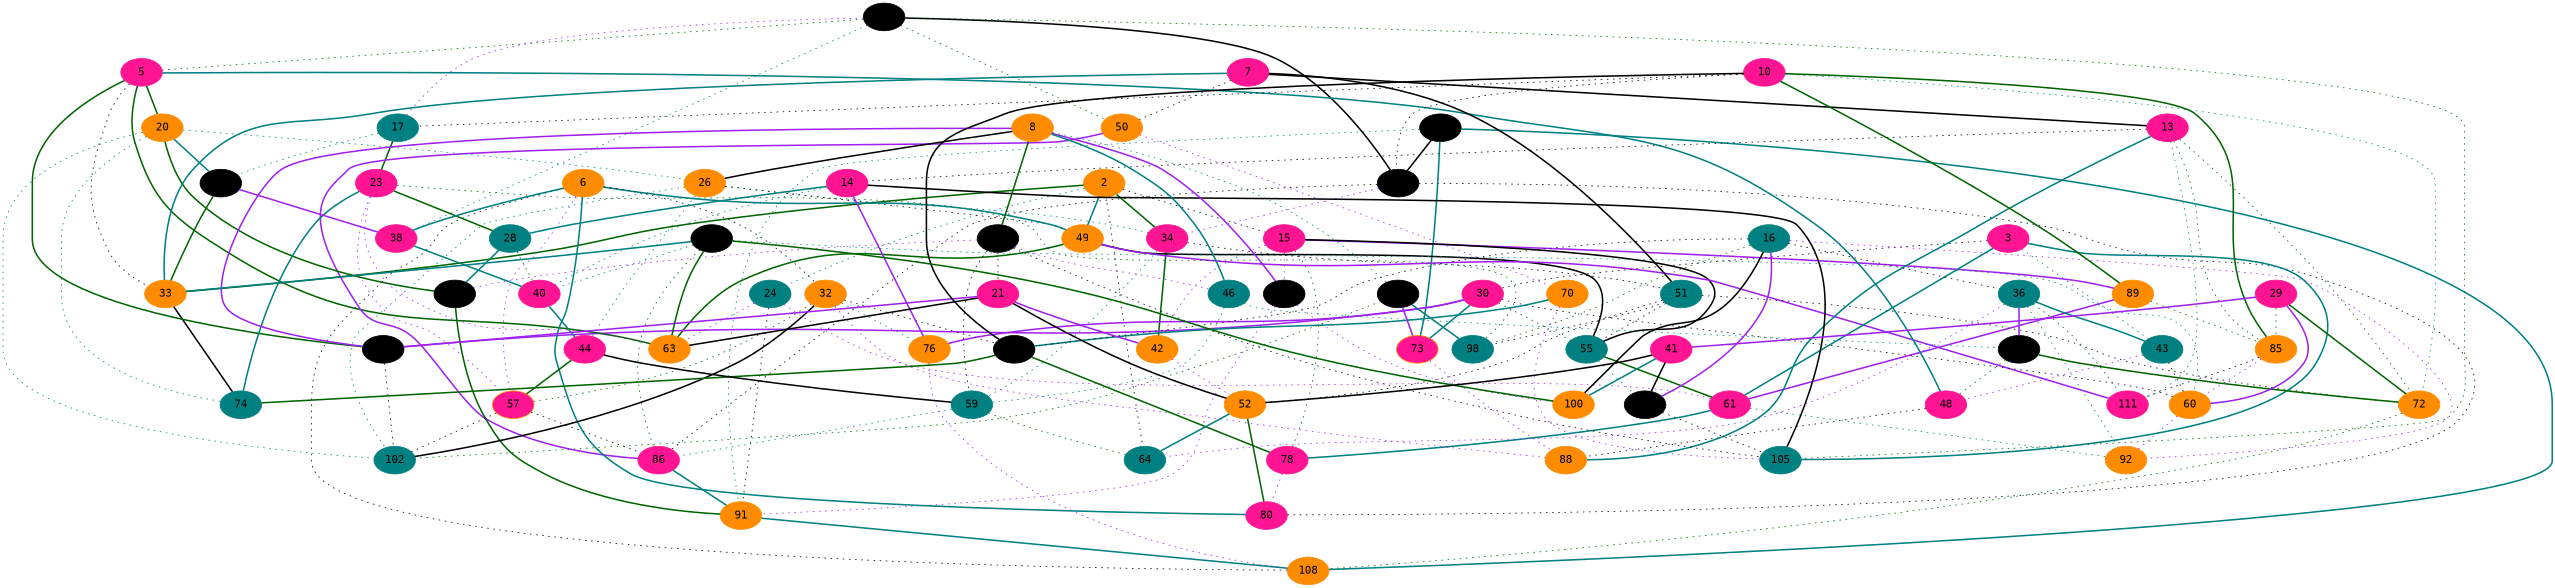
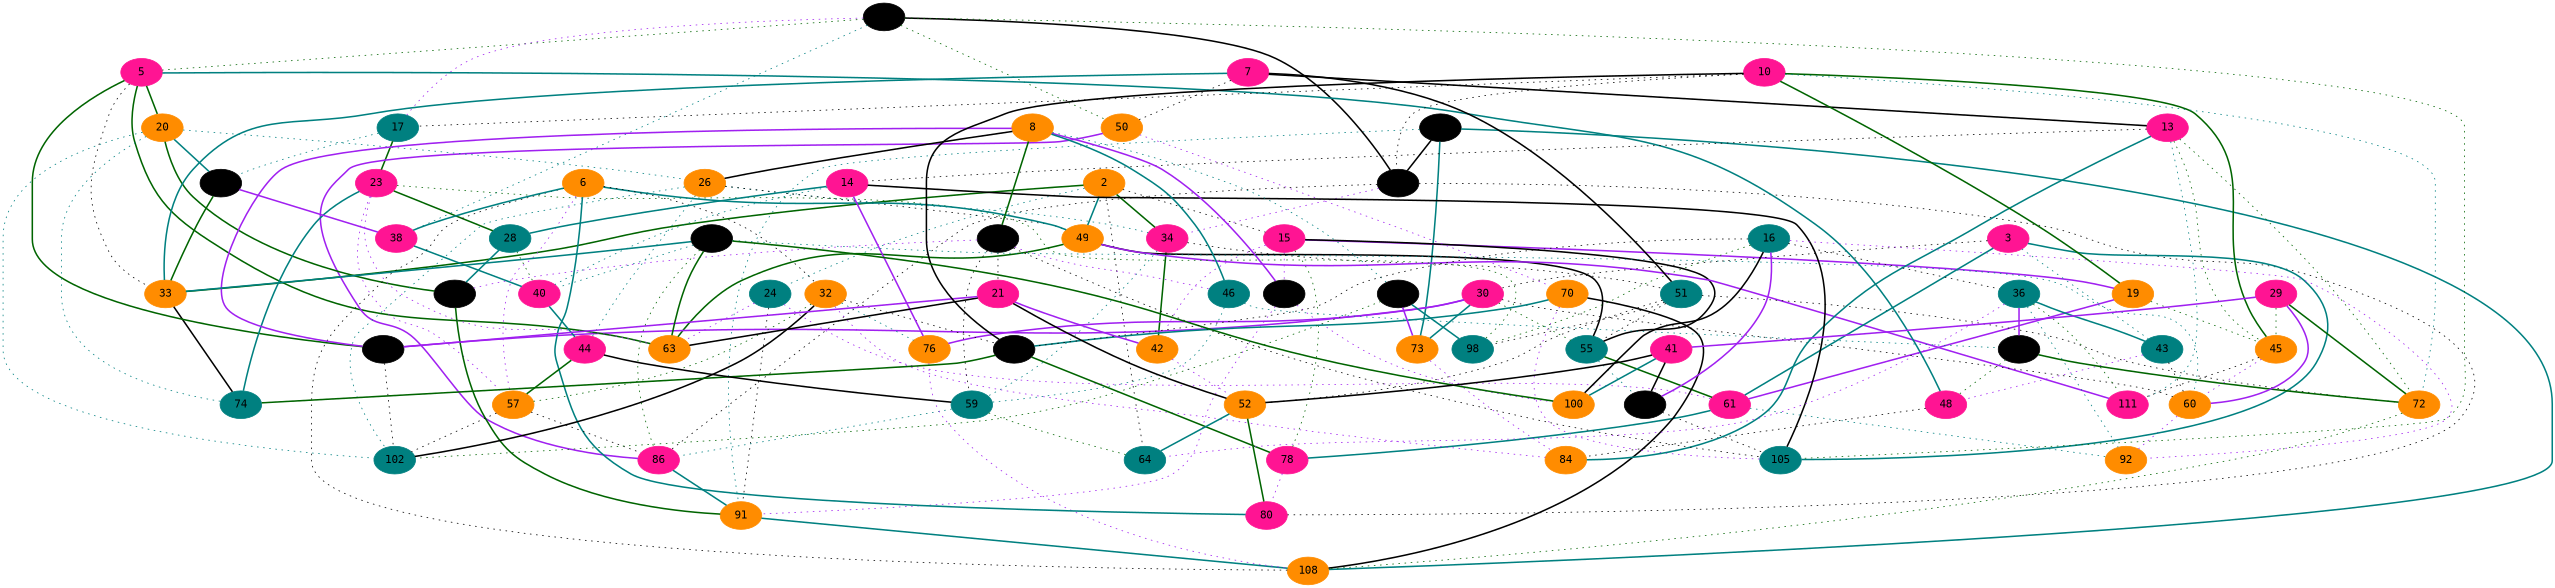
node "89": label "89" -> "19"
node "73": fillcolor deeppink -> darkorange
node "85": label "85" -> "45"
node "57": fillcolor deeppink -> darkorange
node "88": label "88" -> "84"
edge "70" -- "108": added
